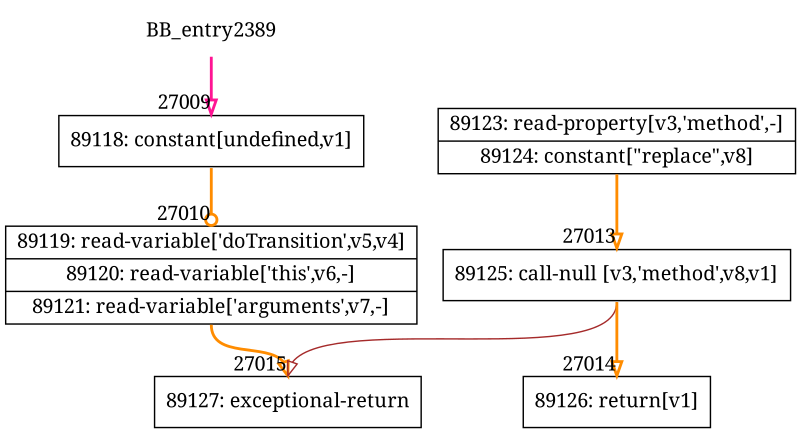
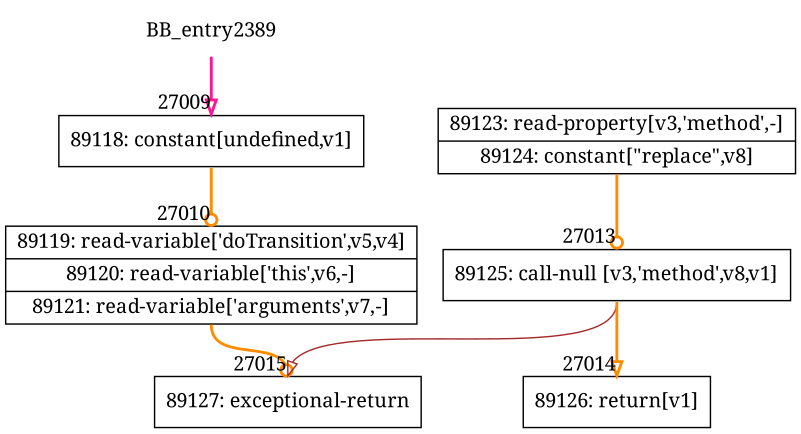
edge "89123: read-property[v3,'method',-]" -> "89125: call-null [v3,'method',v8,v1]": arrowhead onormal -> odot
edge "89119: read-variable['doTransition',v5,v4]" -> "89127: exceptional-return": arrowhead onormal -> odot
